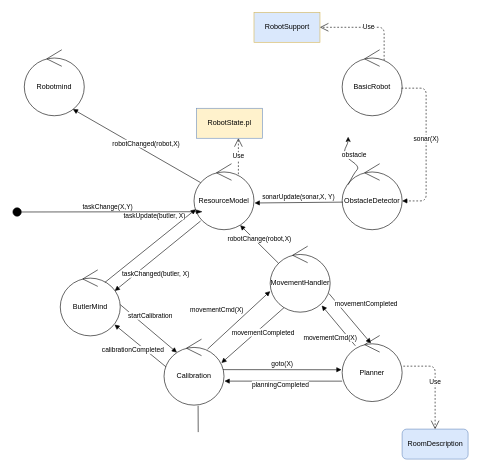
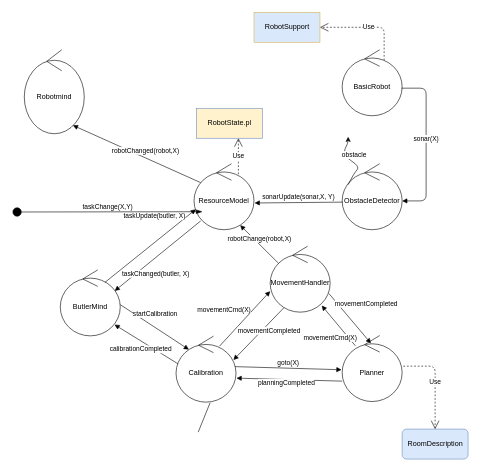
node "Robotmind": size 60x66 -> 60x84
edge "BasicRobot" -> "ObstacleDetector": style dashed -> solid
node "Calibration": moved (194, 372) -> (206, 369)
